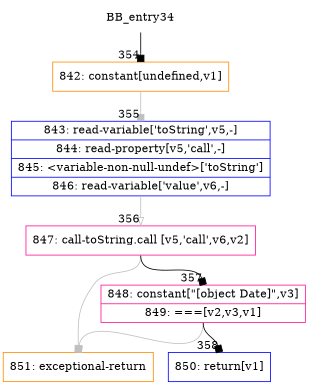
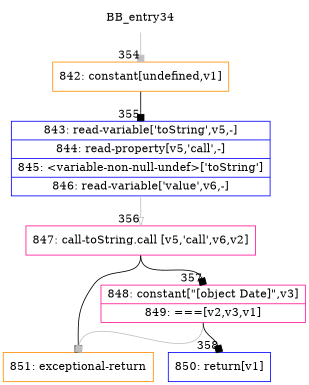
edge "BB_entry34" -> "842: constant[undefined,v1]": color black -> gray
edge "842: constant[undefined,v1]" -> "843: read-variable['toString',v5,-]": color gray -> black
edge "847: call-toString.call [v5,'call',v6,v2]" -> "851: exceptional-return": color gray -> black
